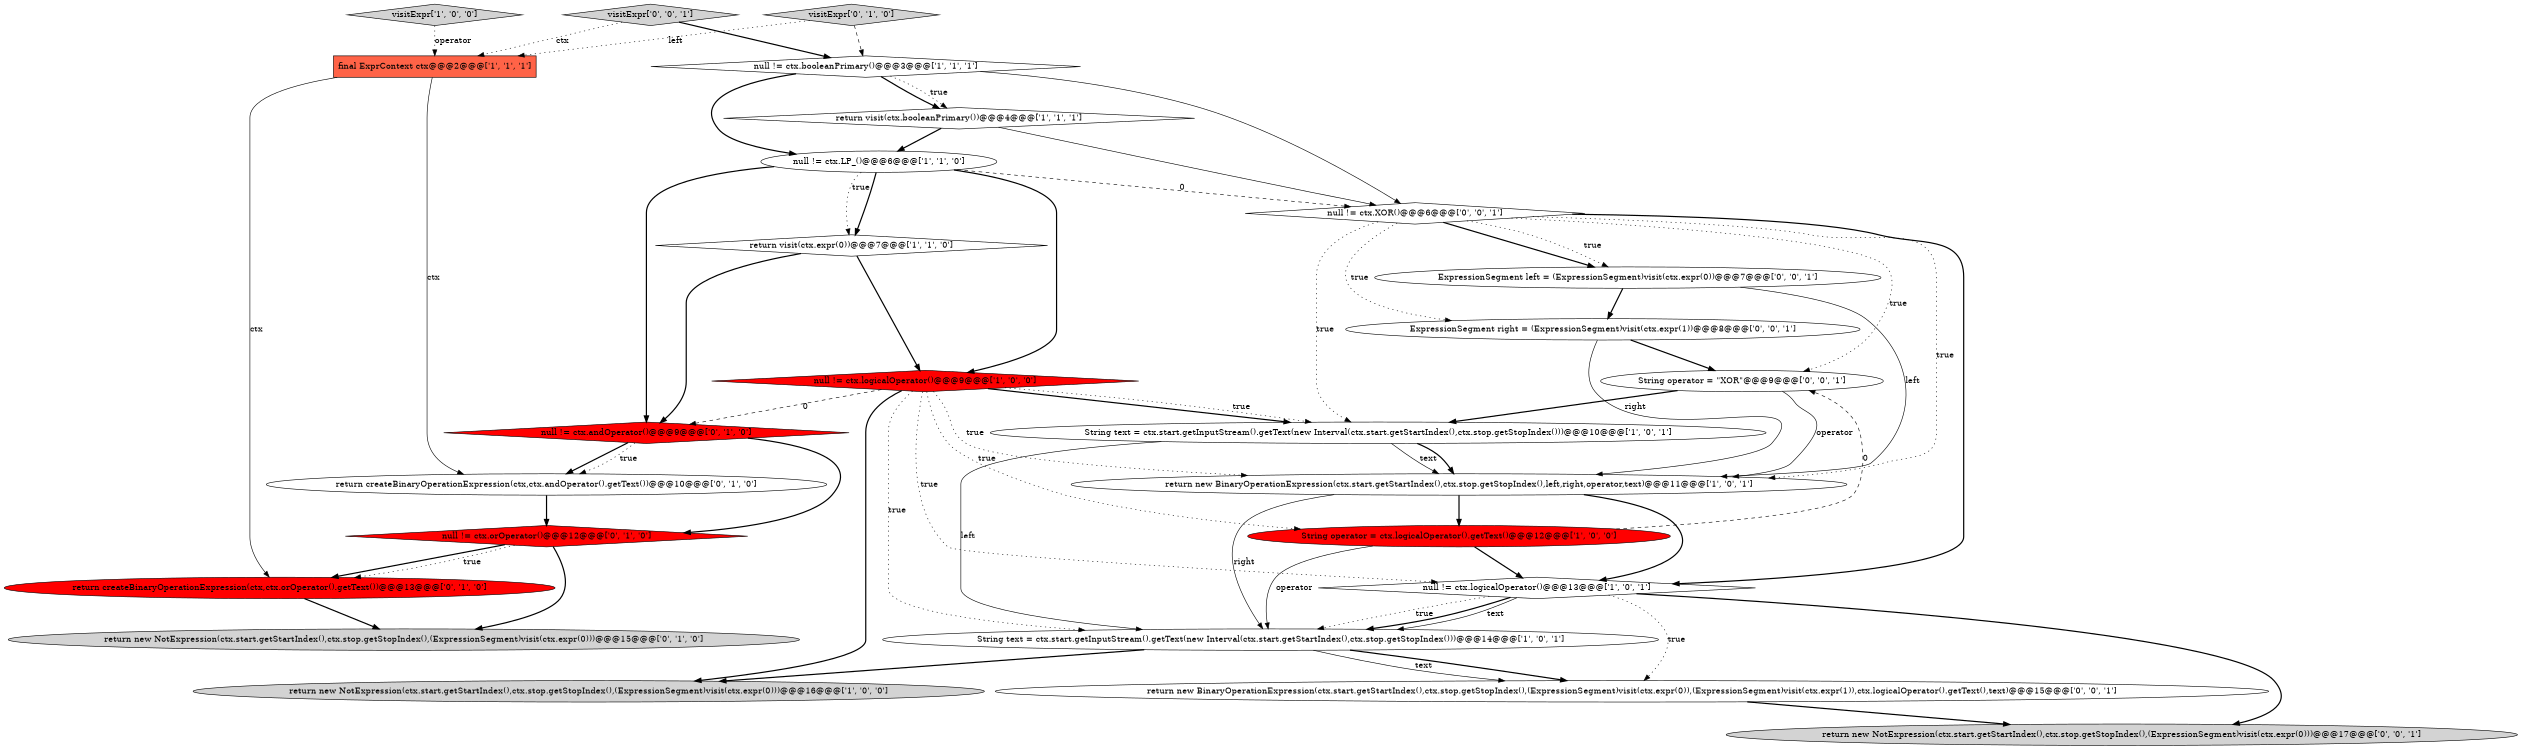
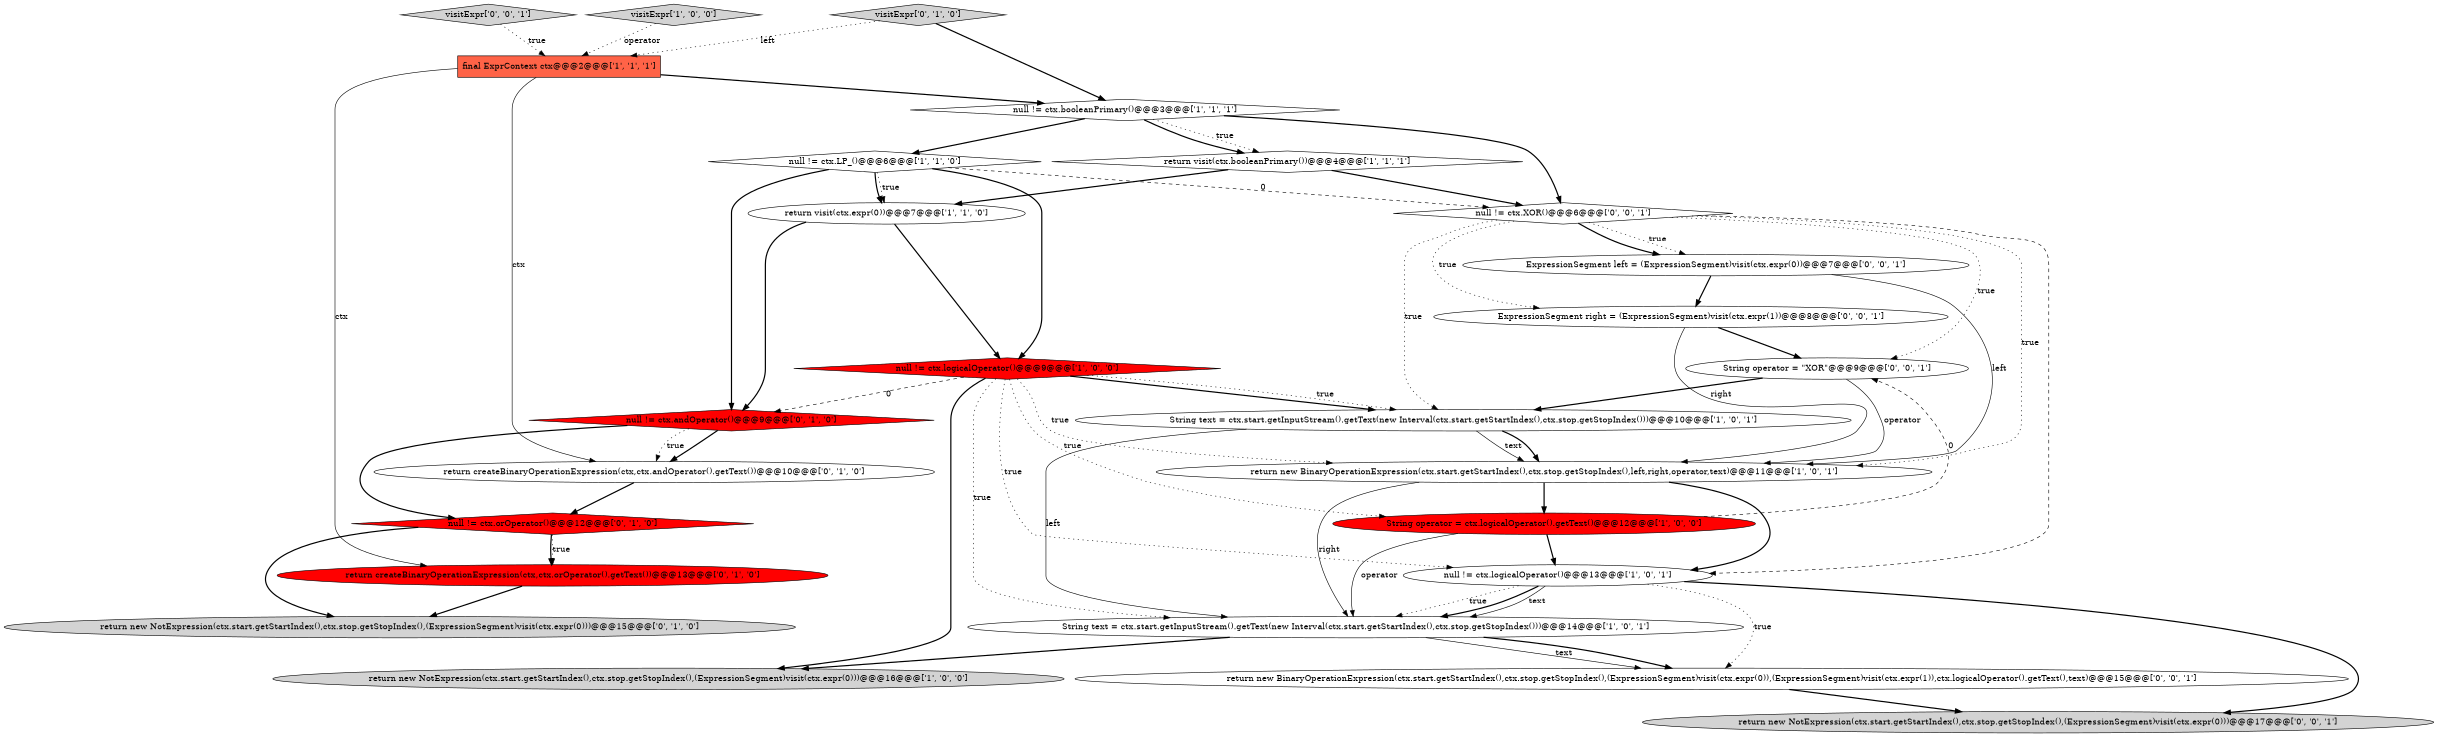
edge "visitExpr['0', '1', '0']" -> "null != ctx.booleanPrimary()@@@3@@@['1', '1', '1']": style dashed -> bold
edge "visitExpr['0', '0', '1']" -> "null != ctx.booleanPrimary()@@@3@@@['1', '1', '1']": now "final ExprContext ctx@@@2@@@['1', '1', '1']" -> "null != ctx.booleanPrimary()@@@3@@@['1', '1', '1']"
edge "visitExpr['0', '0', '1']" -> "final ExprContext ctx@@@2@@@['1', '1', '1']": label "ctx" -> "true"
edge "null != ctx.booleanPrimary()@@@3@@@['1', '1', '1']" -> "null != ctx.XOR()@@@6@@@['0', '0', '1']": style solid -> bold
edge "return visit(ctx.booleanPrimary())@@@4@@@['1', '1', '1']" -> "null != ctx.LP_()@@@6@@@['1', '1', '0']": now "return visit(ctx.booleanPrimary())@@@4@@@['1', '1', '1']" -> "return visit(ctx.expr(0))@@@7@@@['1', '1', '0']"
node "null != ctx.LP_()@@@6@@@['1', '1', '0']": shape ellipse -> diamond
edge "return visit(ctx.booleanPrimary())@@@4@@@['1', '1', '1']" -> "null != ctx.XOR()@@@6@@@['0', '0', '1']": style solid -> bold
node "return visit(ctx.expr(0))@@@7@@@['1', '1', '0']": shape diamond -> ellipse
edge "null != ctx.XOR()@@@6@@@['0', '0', '1']" -> "null != ctx.logicalOperator()@@@13@@@['1', '0', '1']": style bold -> dashed
node "null != ctx.logicalOperator()@@@13@@@['1', '0', '1']": shape diamond -> ellipse
